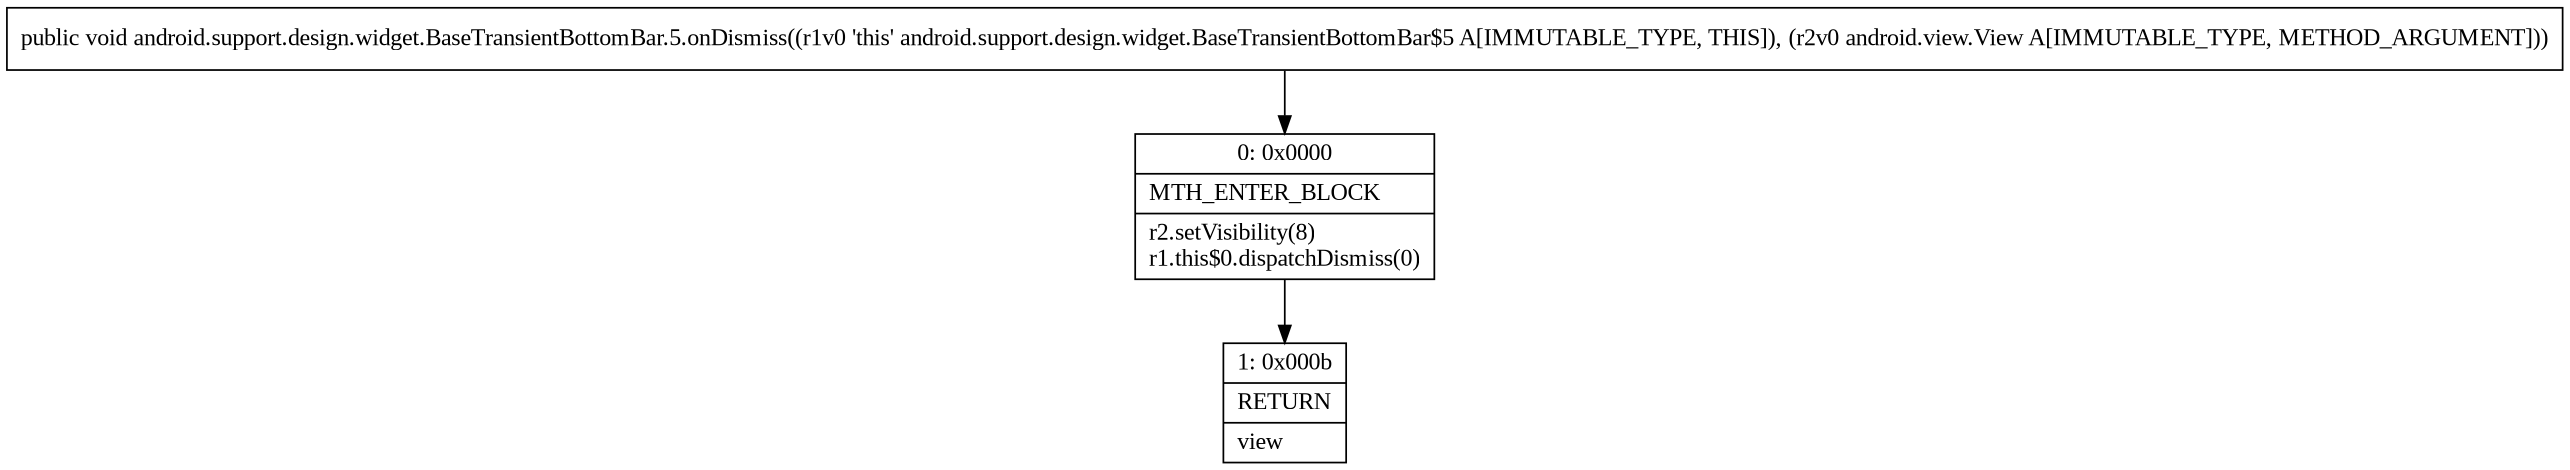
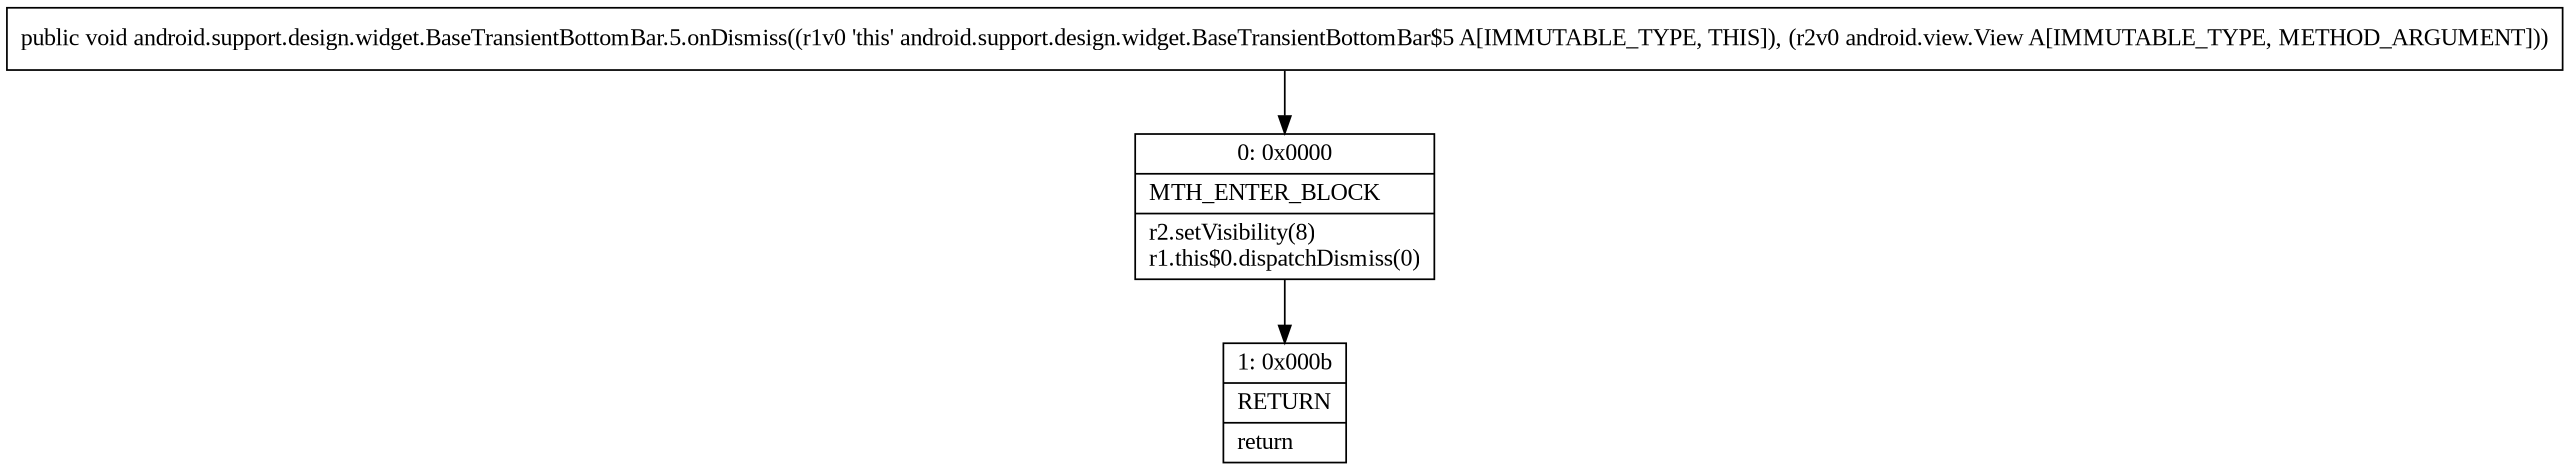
node "1: 0x000b": text "view" -> "return"
